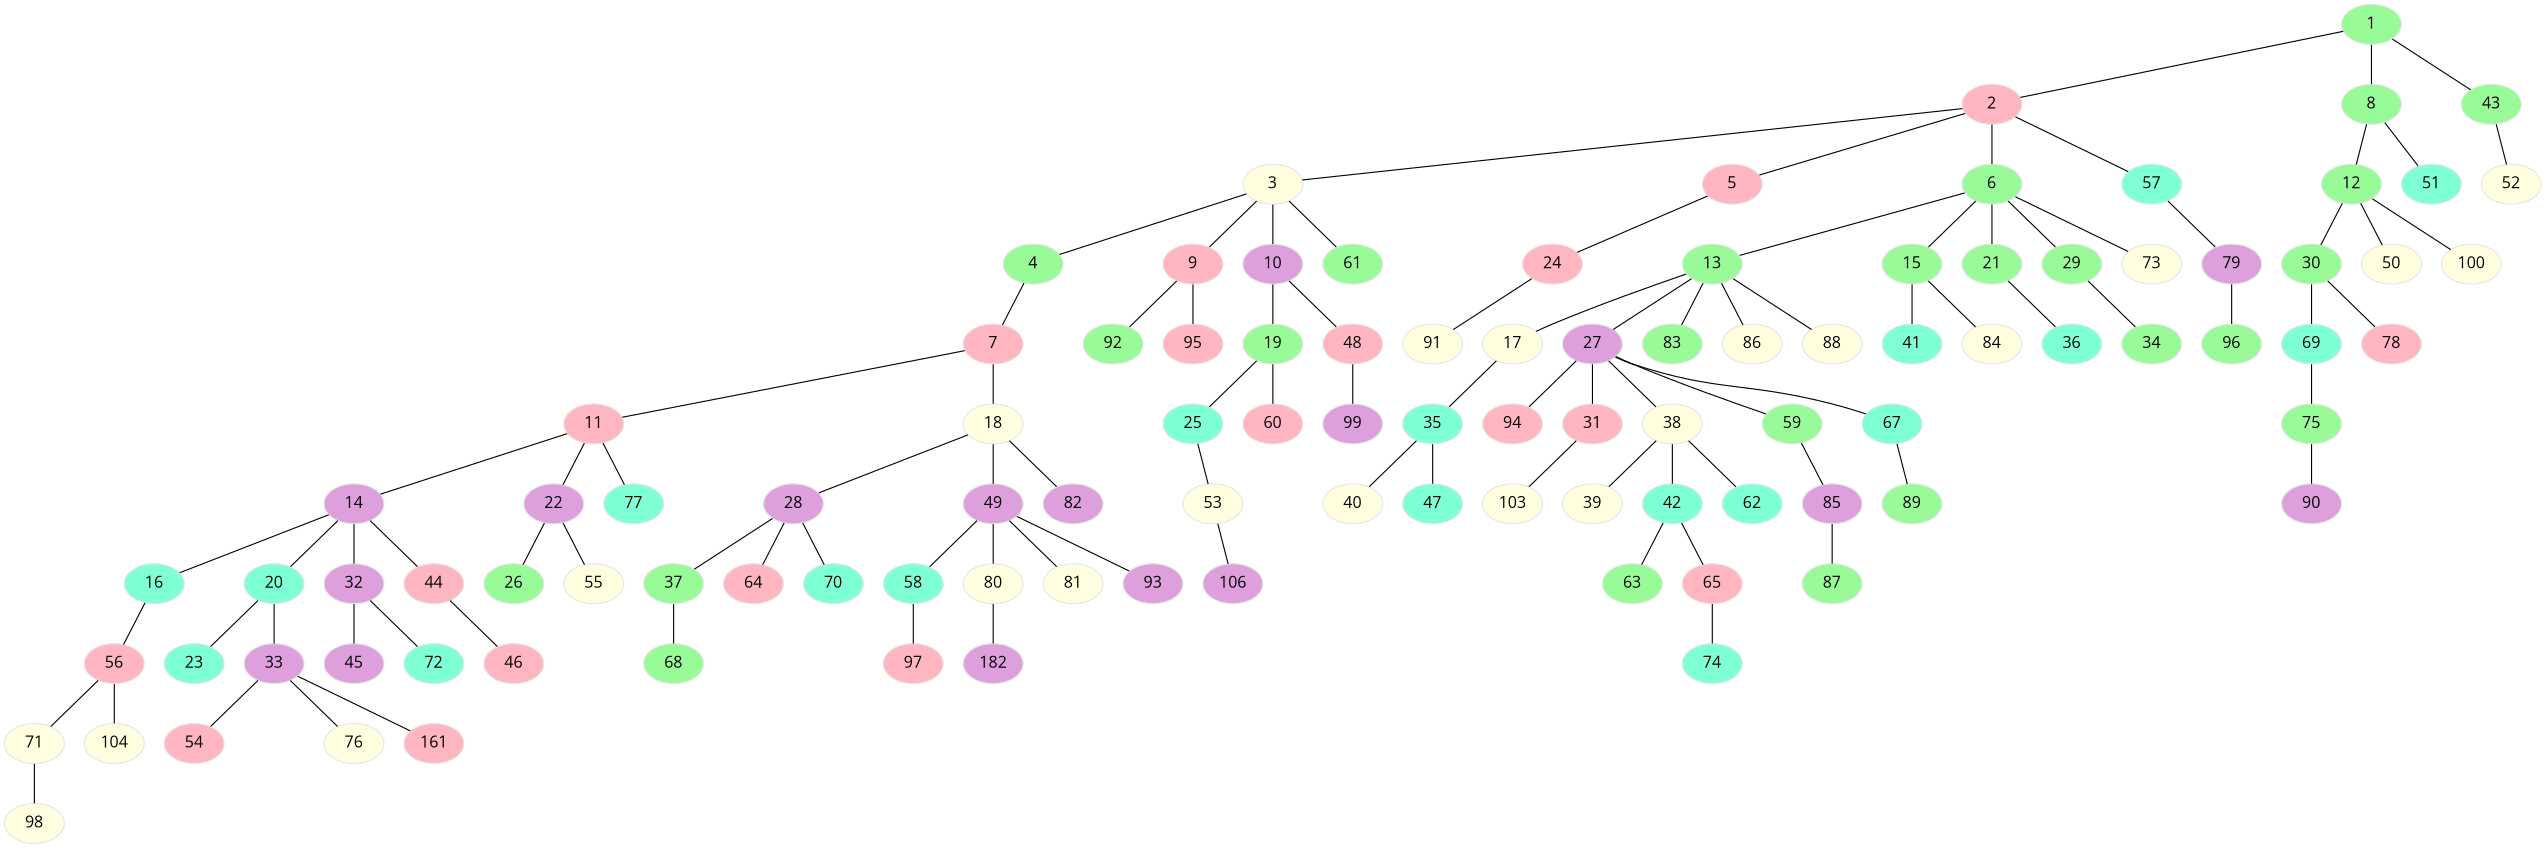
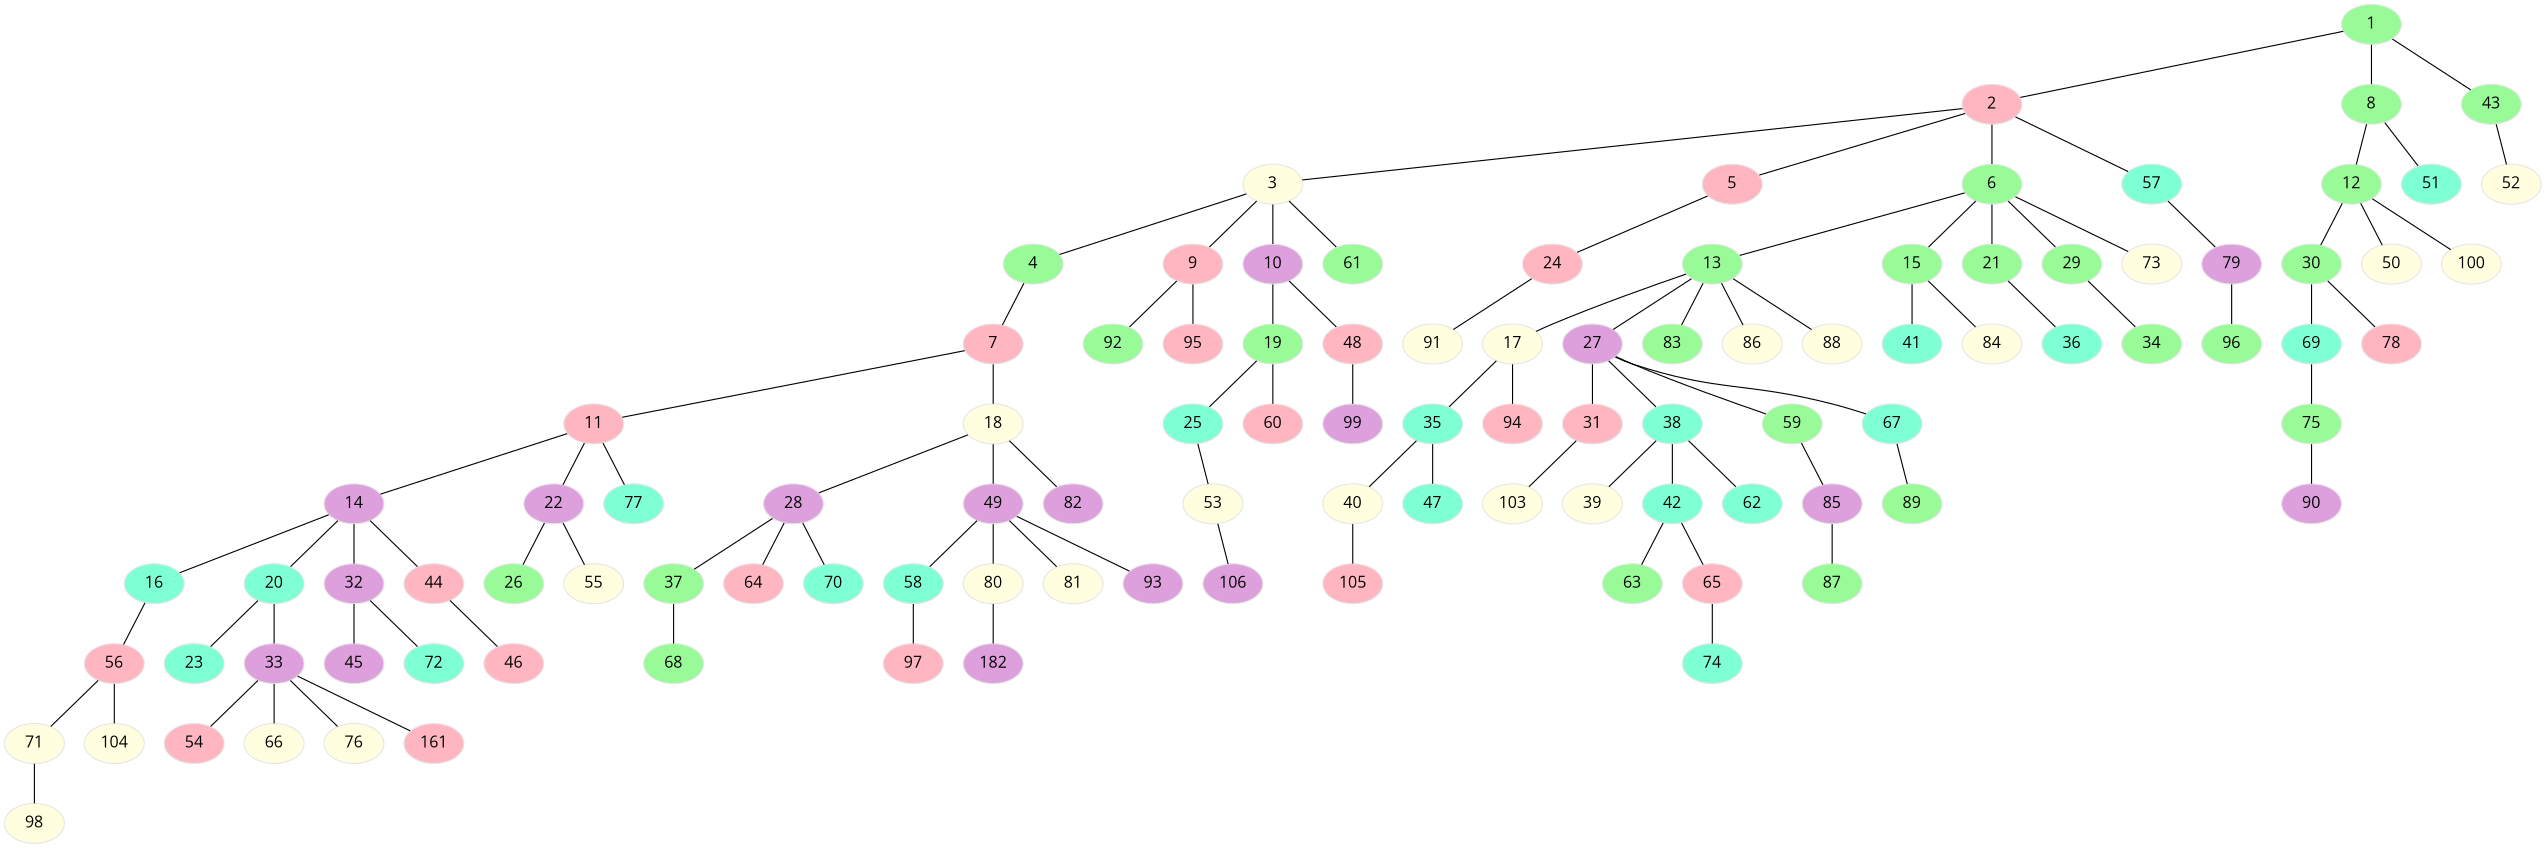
edge "27" -- "94": now "17" -- "94"
node "38": fillcolor lightyellow -> aquamarine
node "105": added
node "66": added
